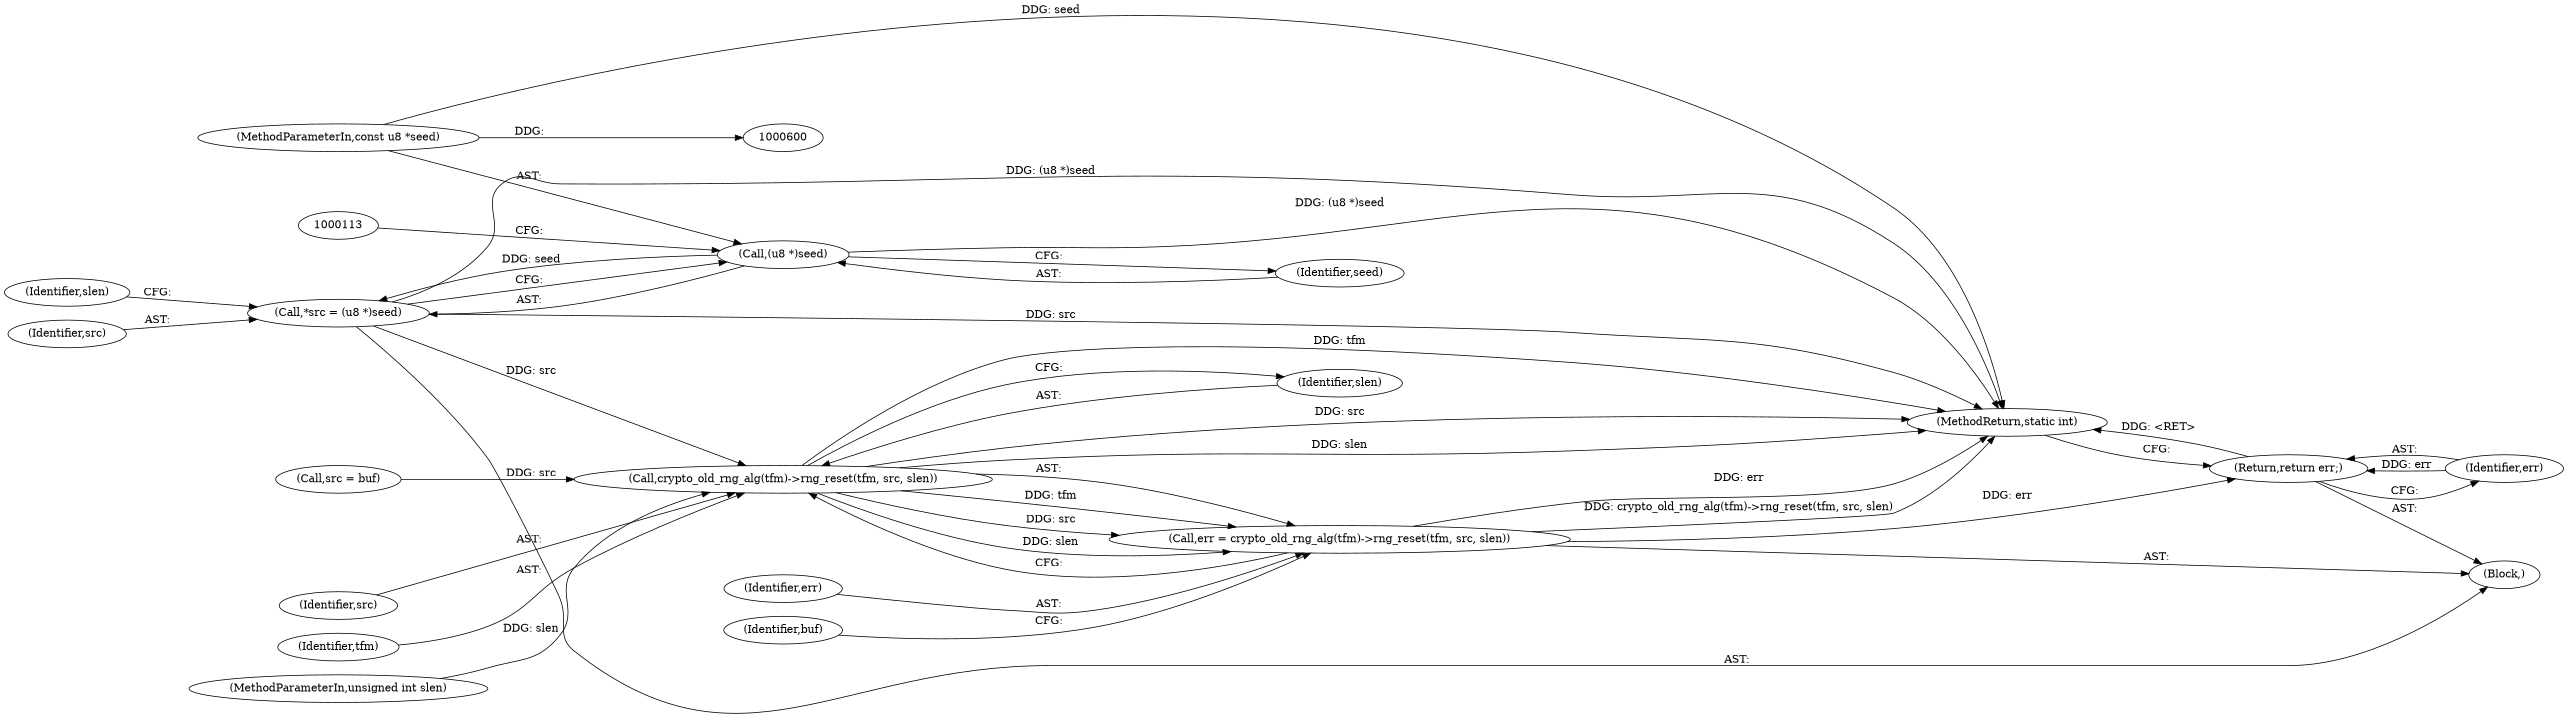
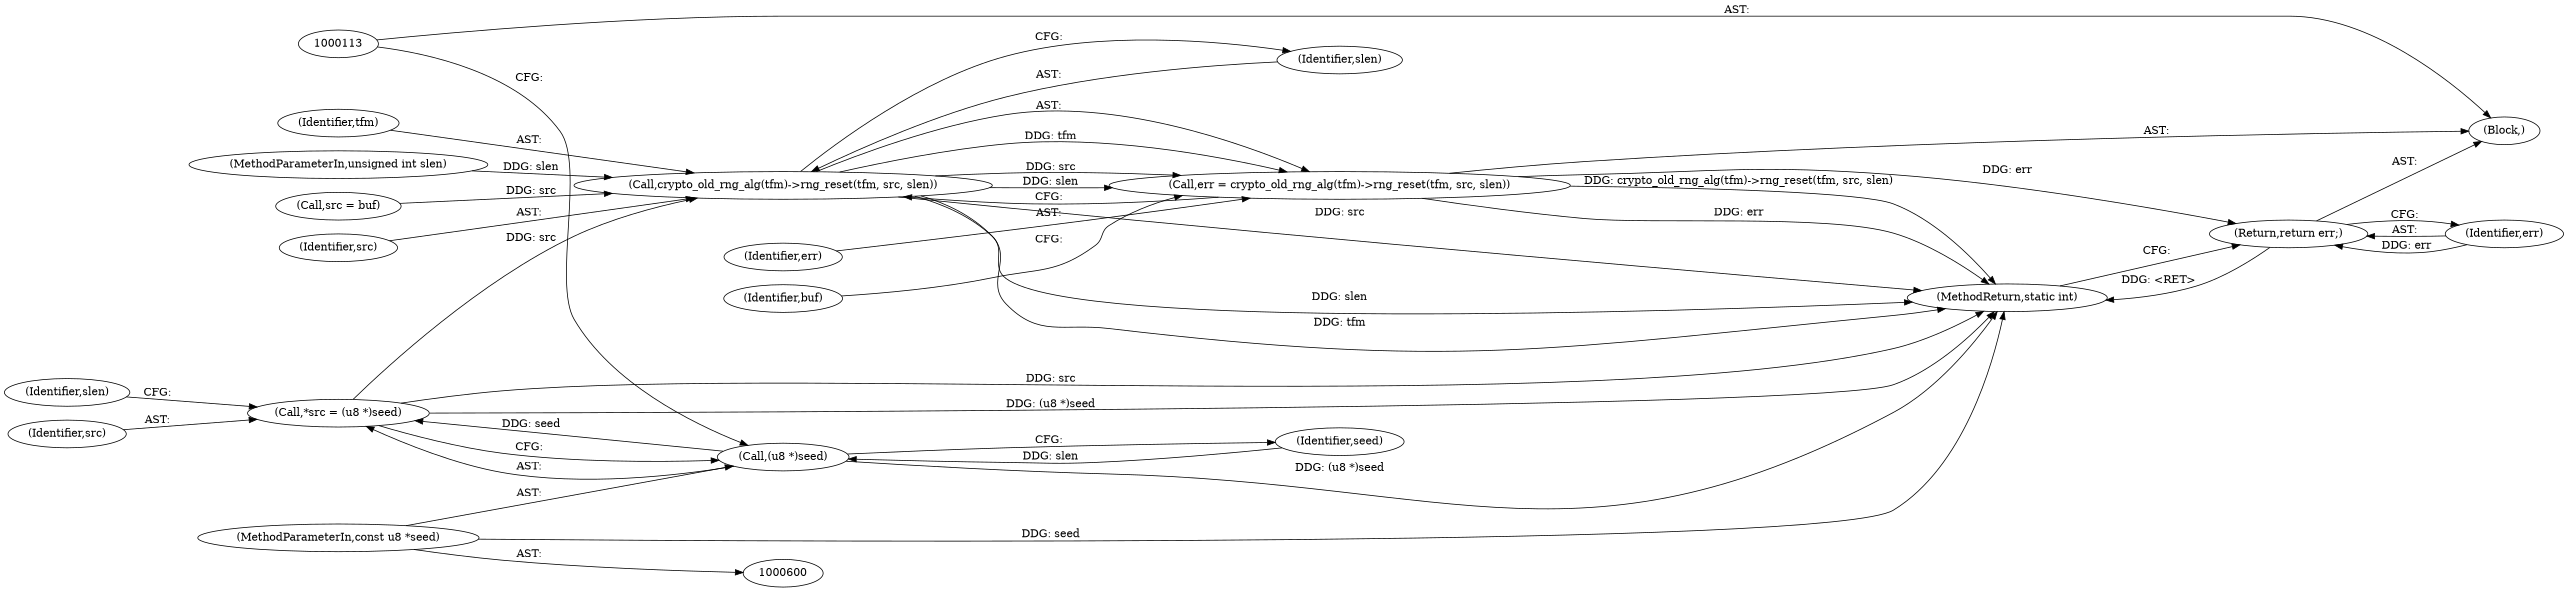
edge "(MethodParameterIn,const u8 *seed)" -> "1000600": label "DDG: " -> "AST: "
edge "(Identifier,seed)" -> "(Call,(u8 *)seed)": label "AST: " -> "DDG: slen"
edge "(Call,*src = (u8 *)seed)" -> "(Block,)": now "1000113" -> "(Block,)"
